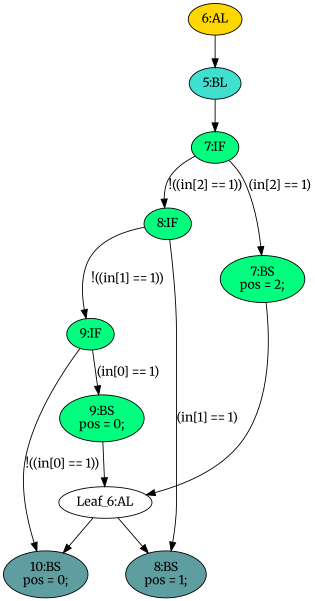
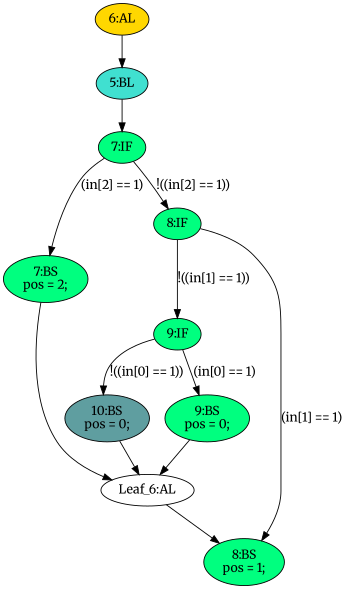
edge "Leaf_6:AL" -> "10:BS pos = 0;": reversed
node "8:BS pos = 1;": fillcolor cadetblue -> springgreen
